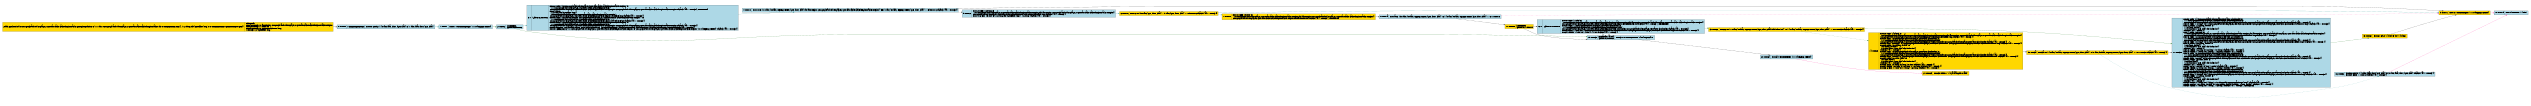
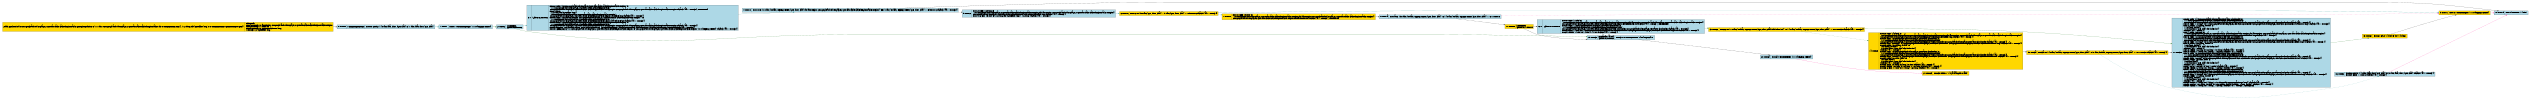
edge "4: 0x0010" -> "9: 0x001c": now "4: 0x0010" -> "10: 0x001d"
